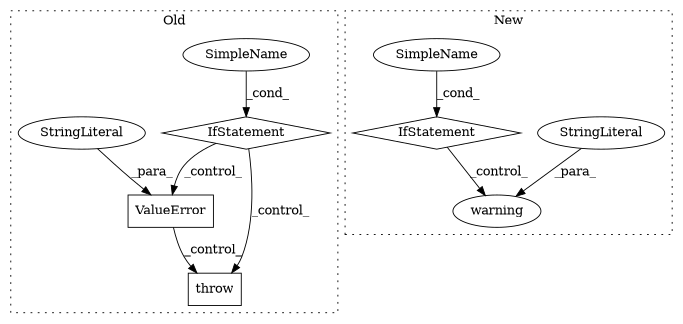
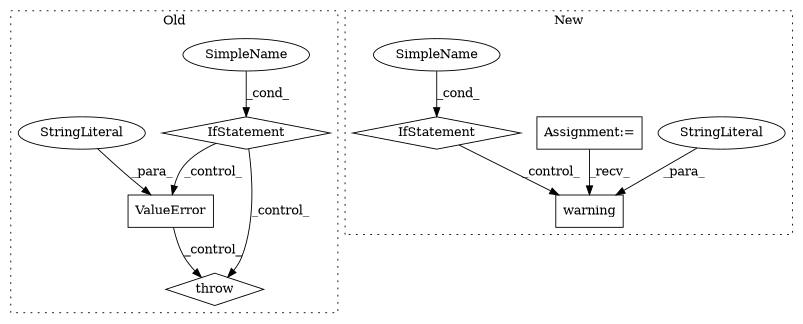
node "Assignment:=": added
node "warning": shape ellipse -> box
node "throw": shape box -> diamond
